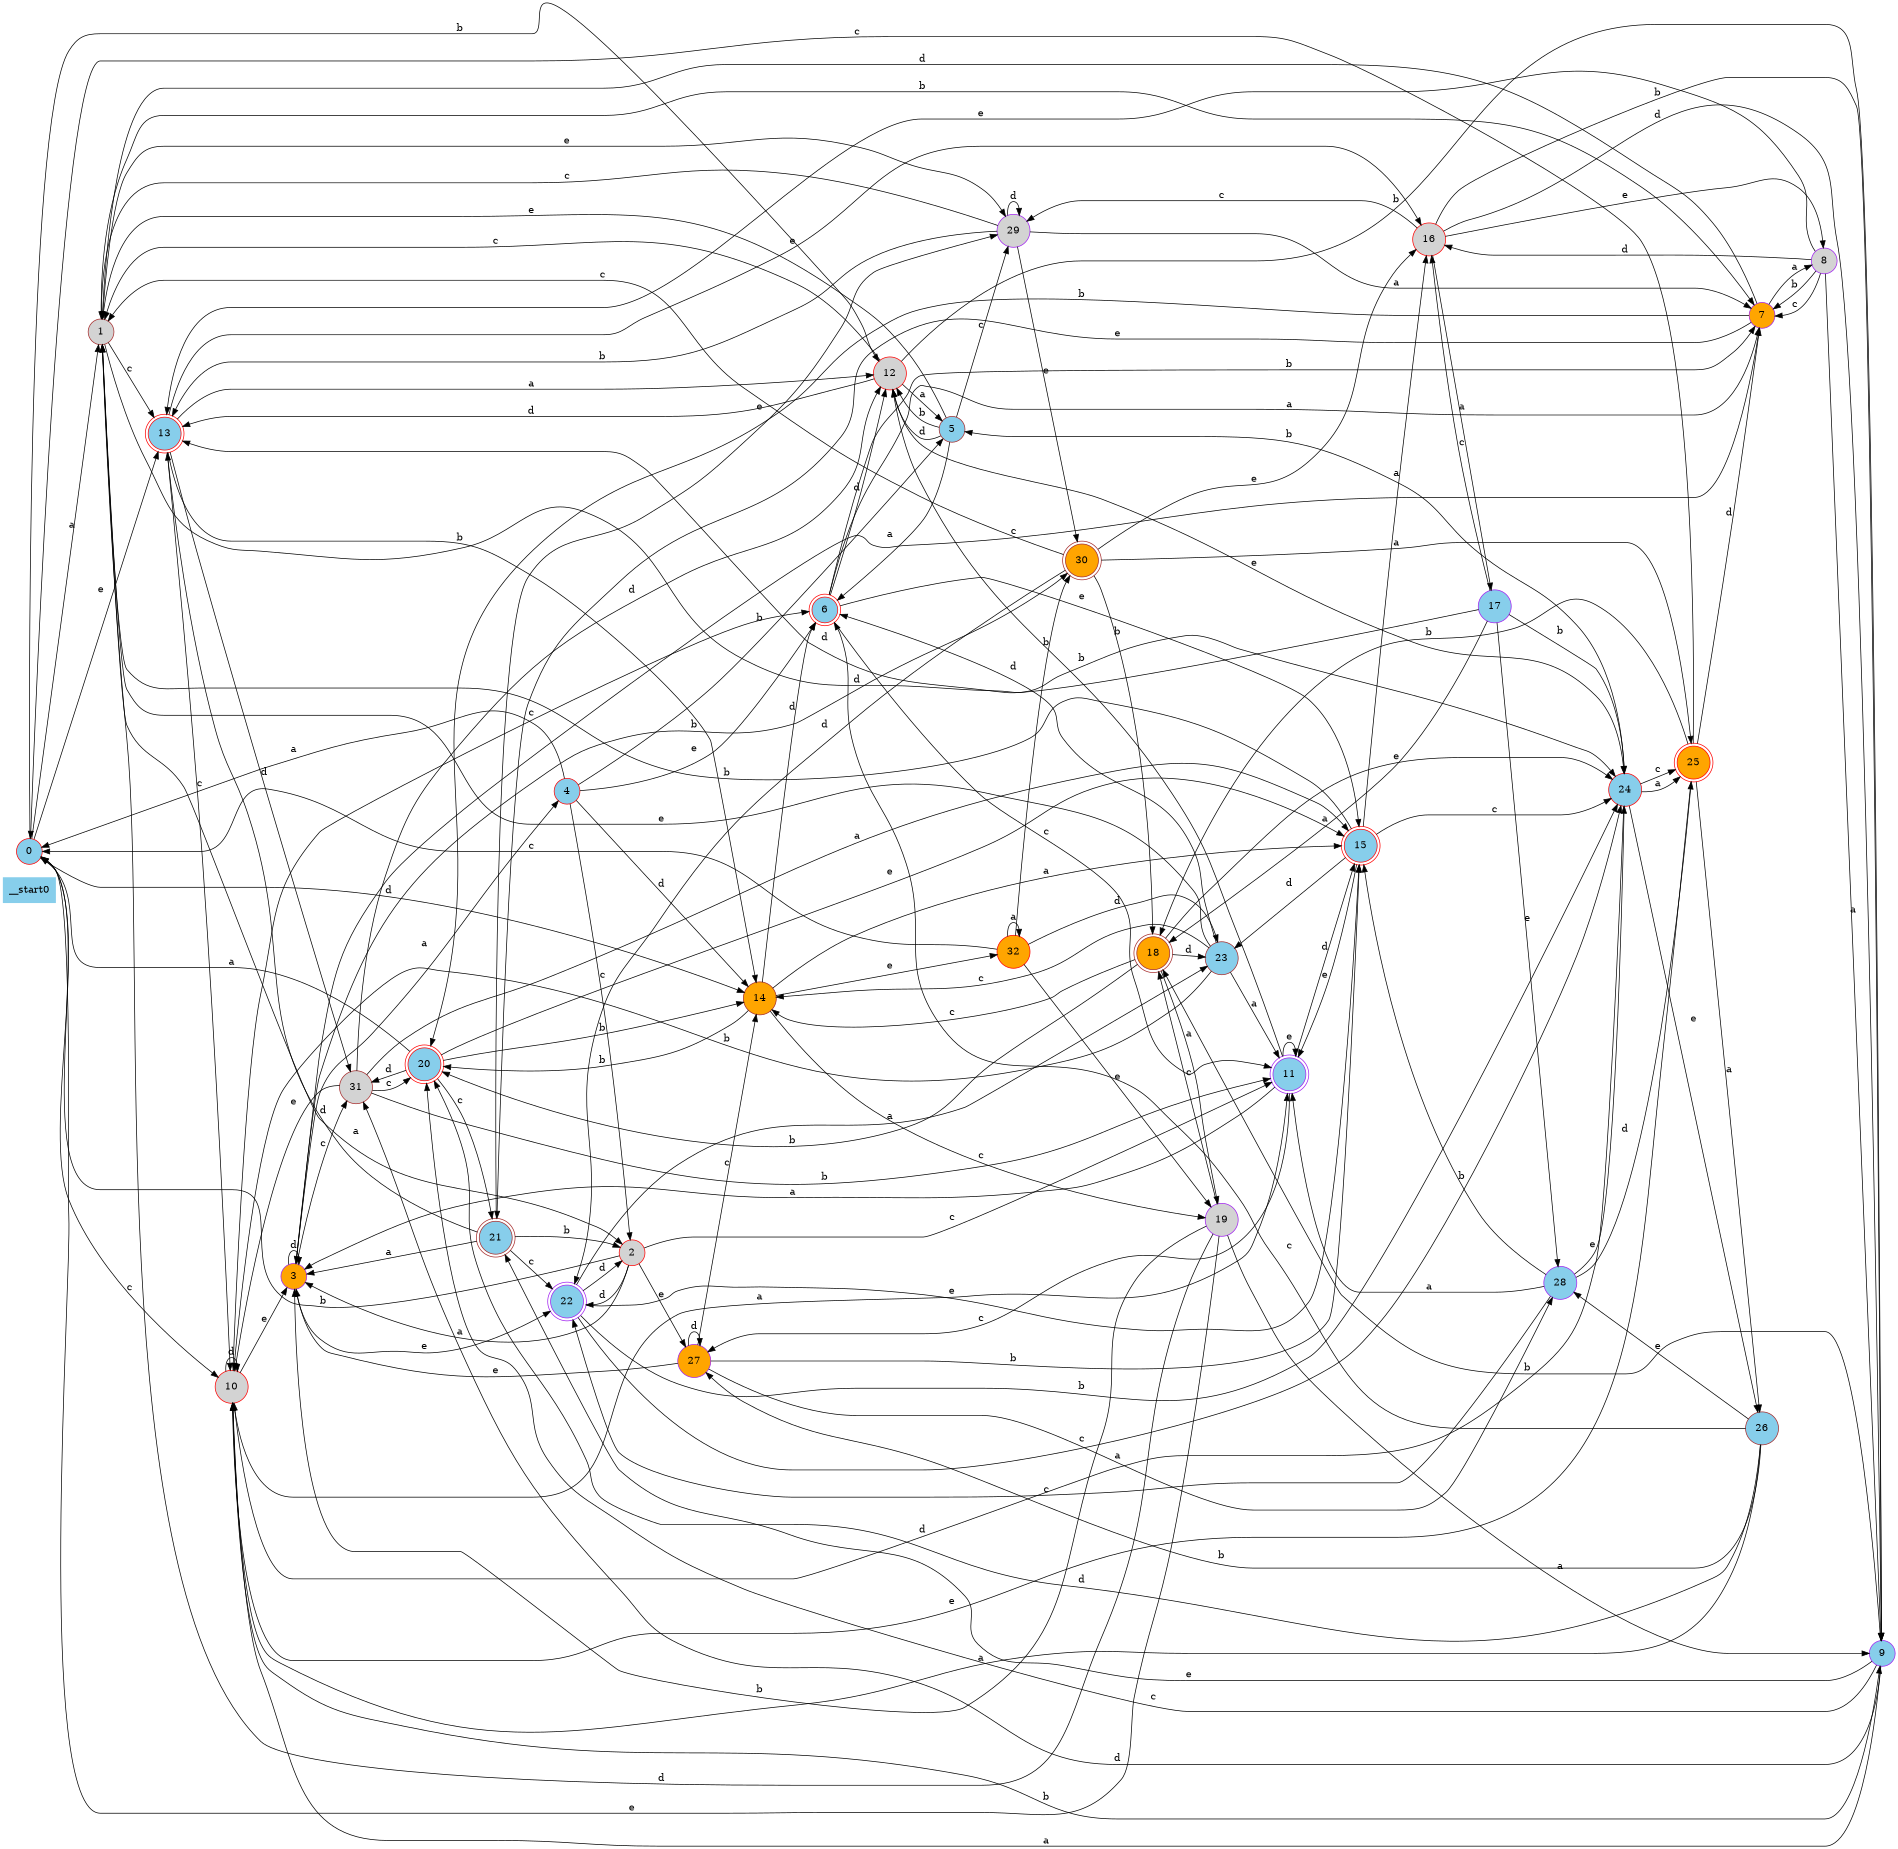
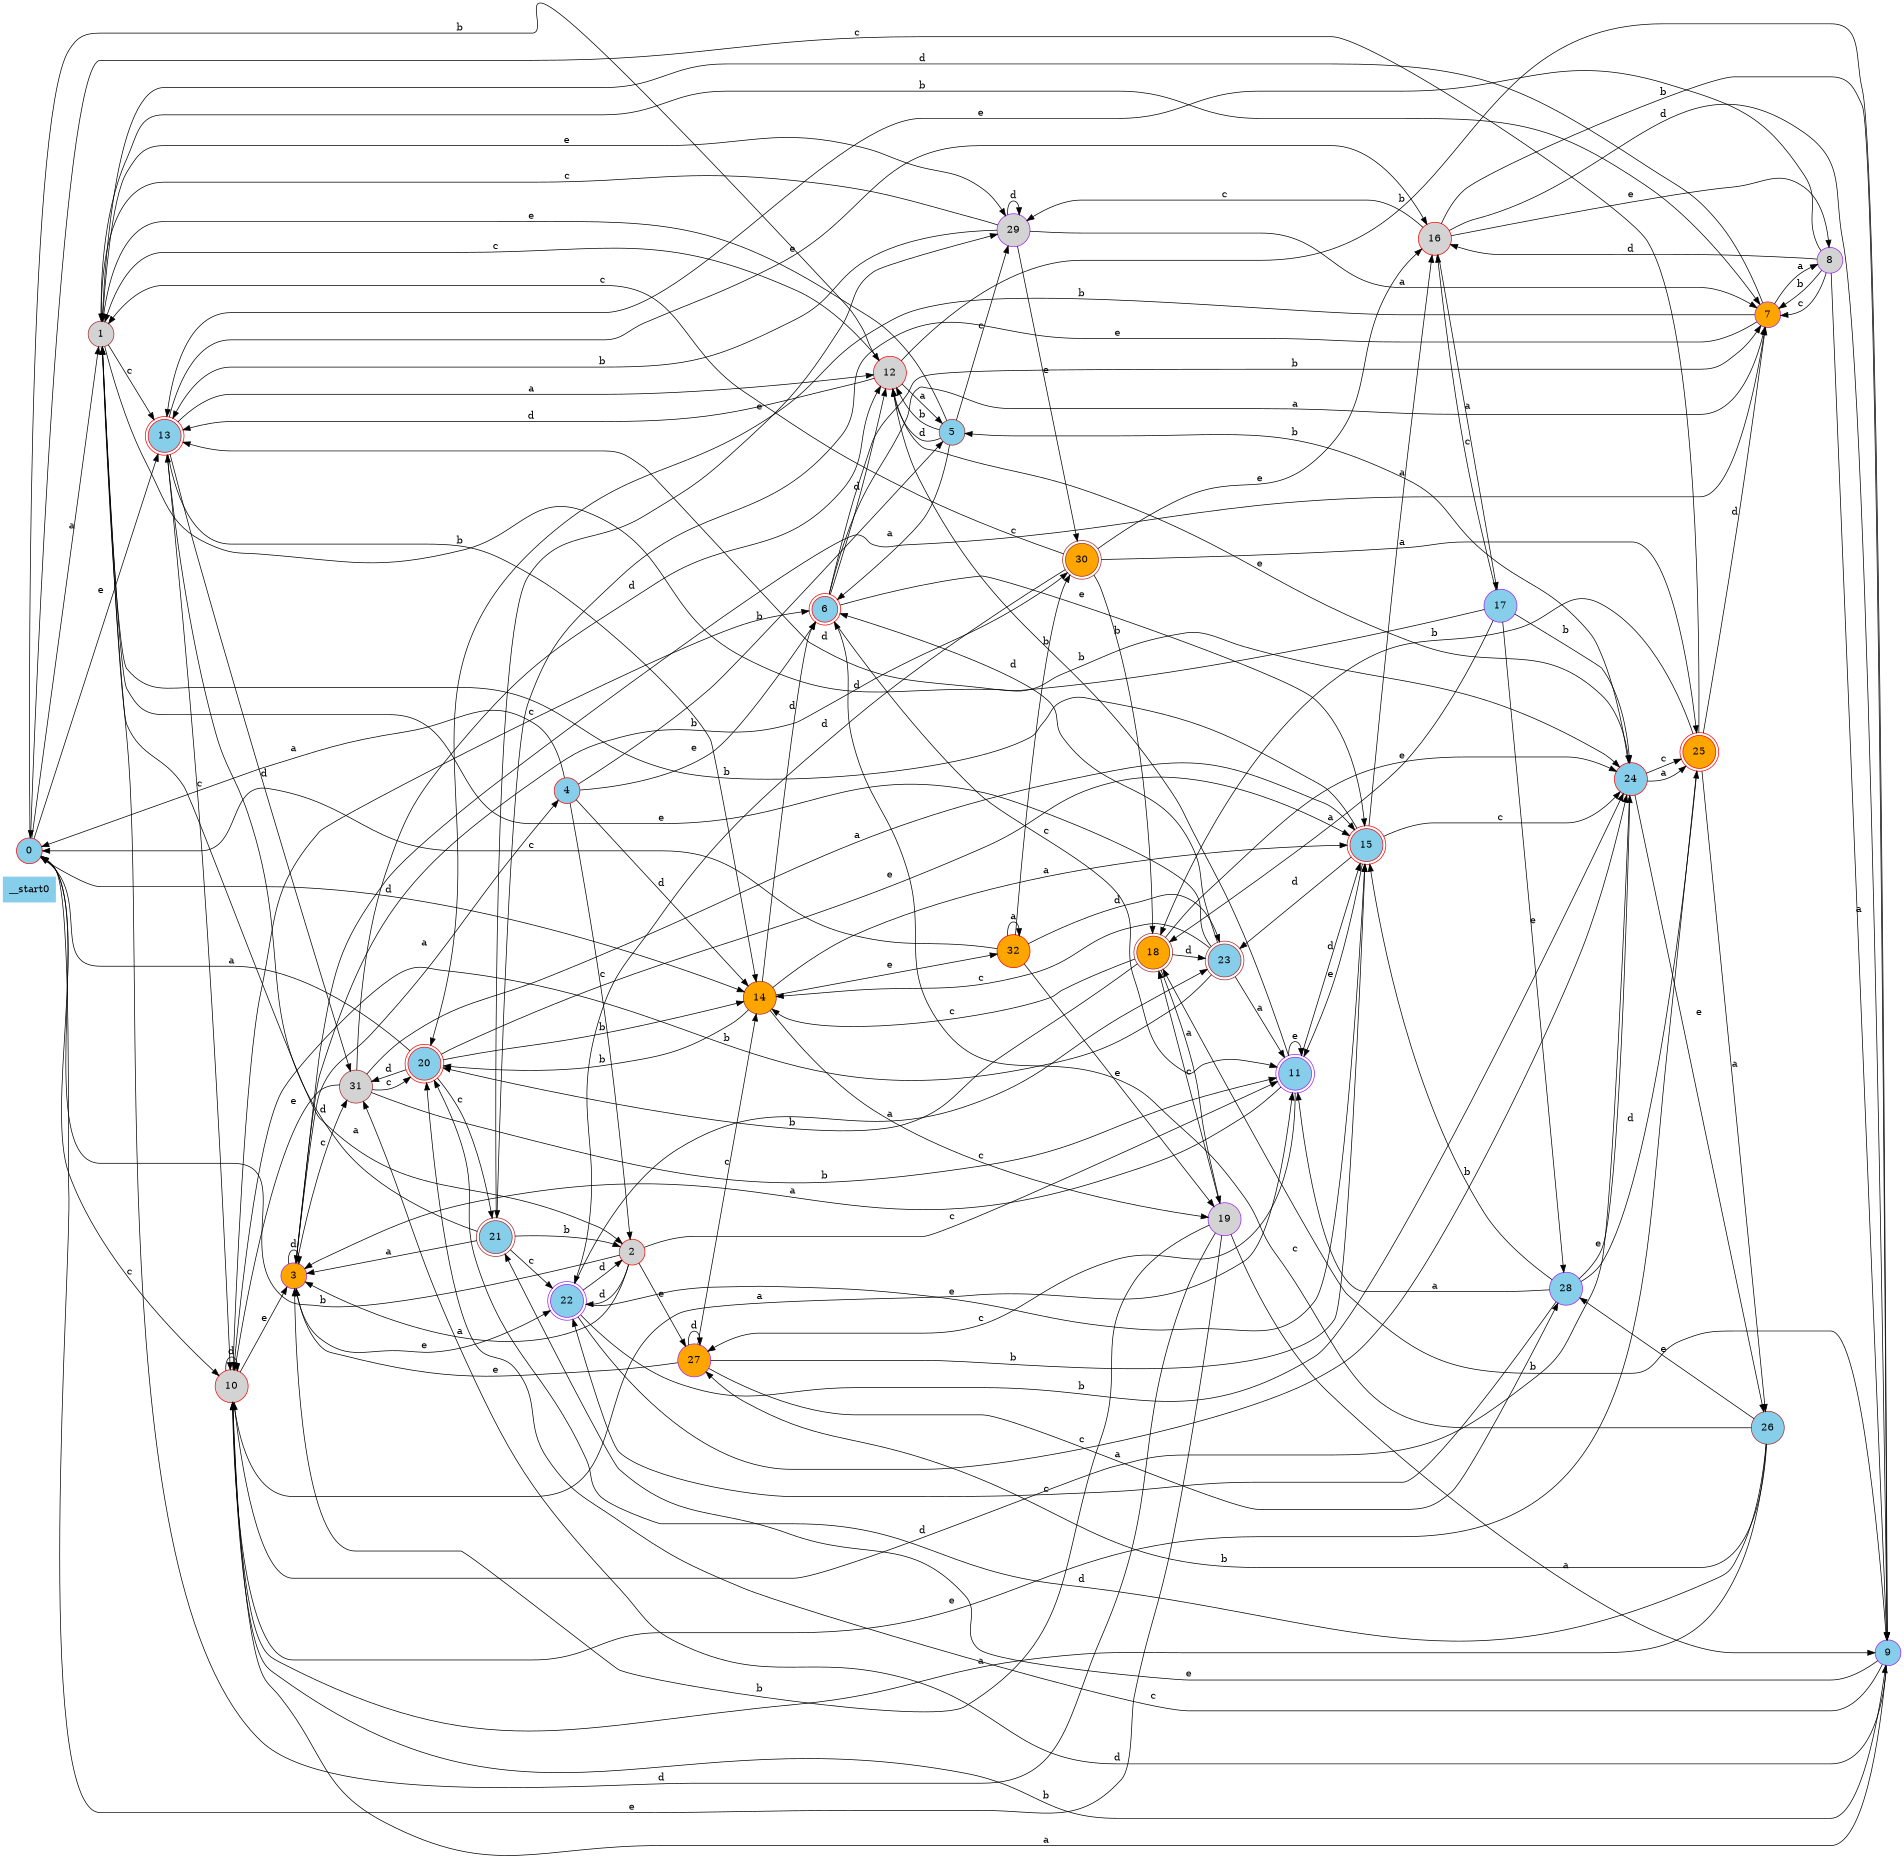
node "23": shape circle -> doublecircle
